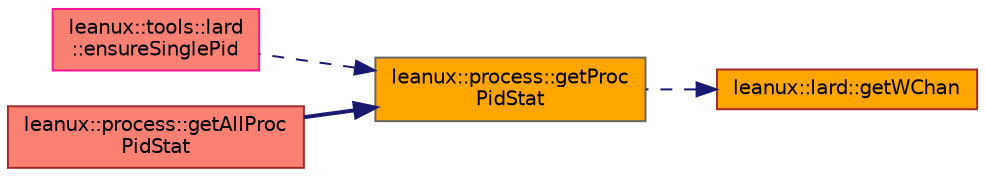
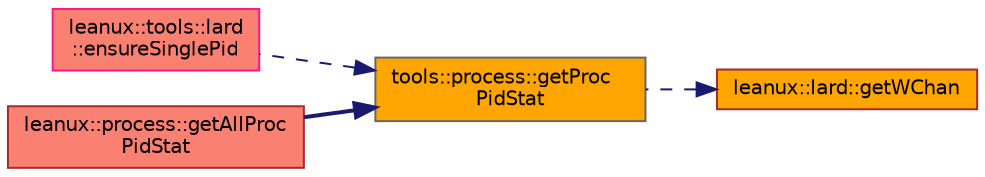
node "leanux::process::getProc PidStat": label "leanux::process::getProc PidStat" -> "tools::process::getProc PidStat"
